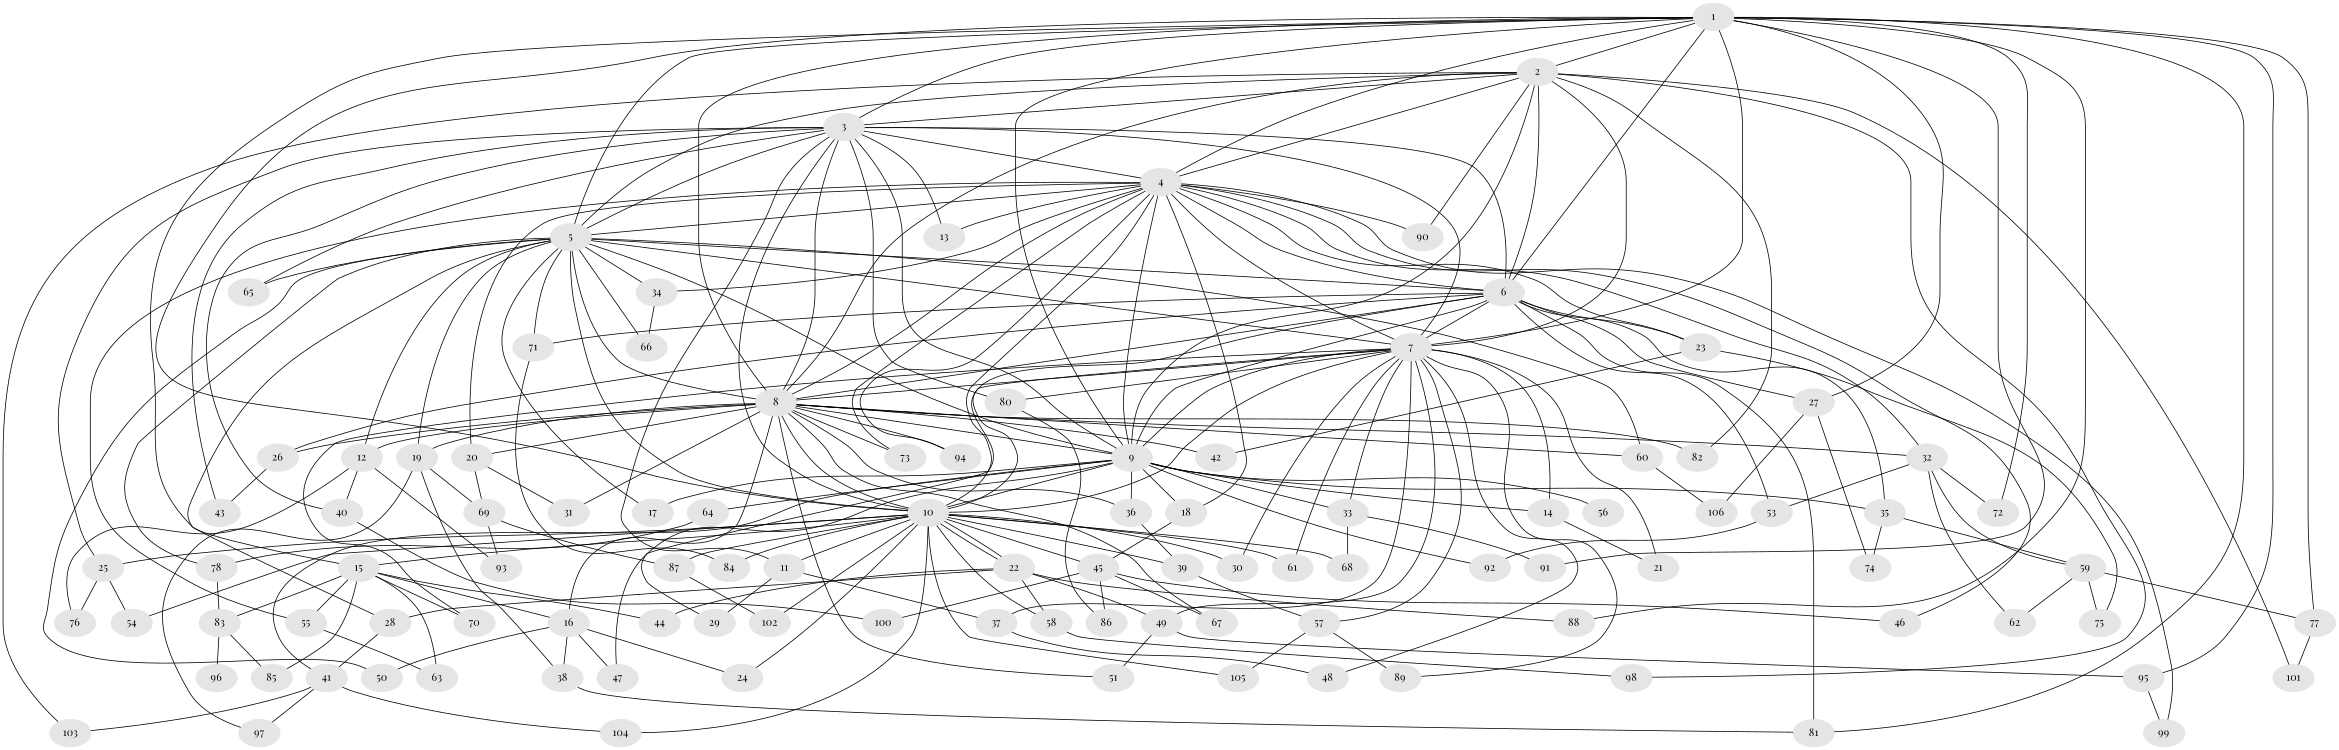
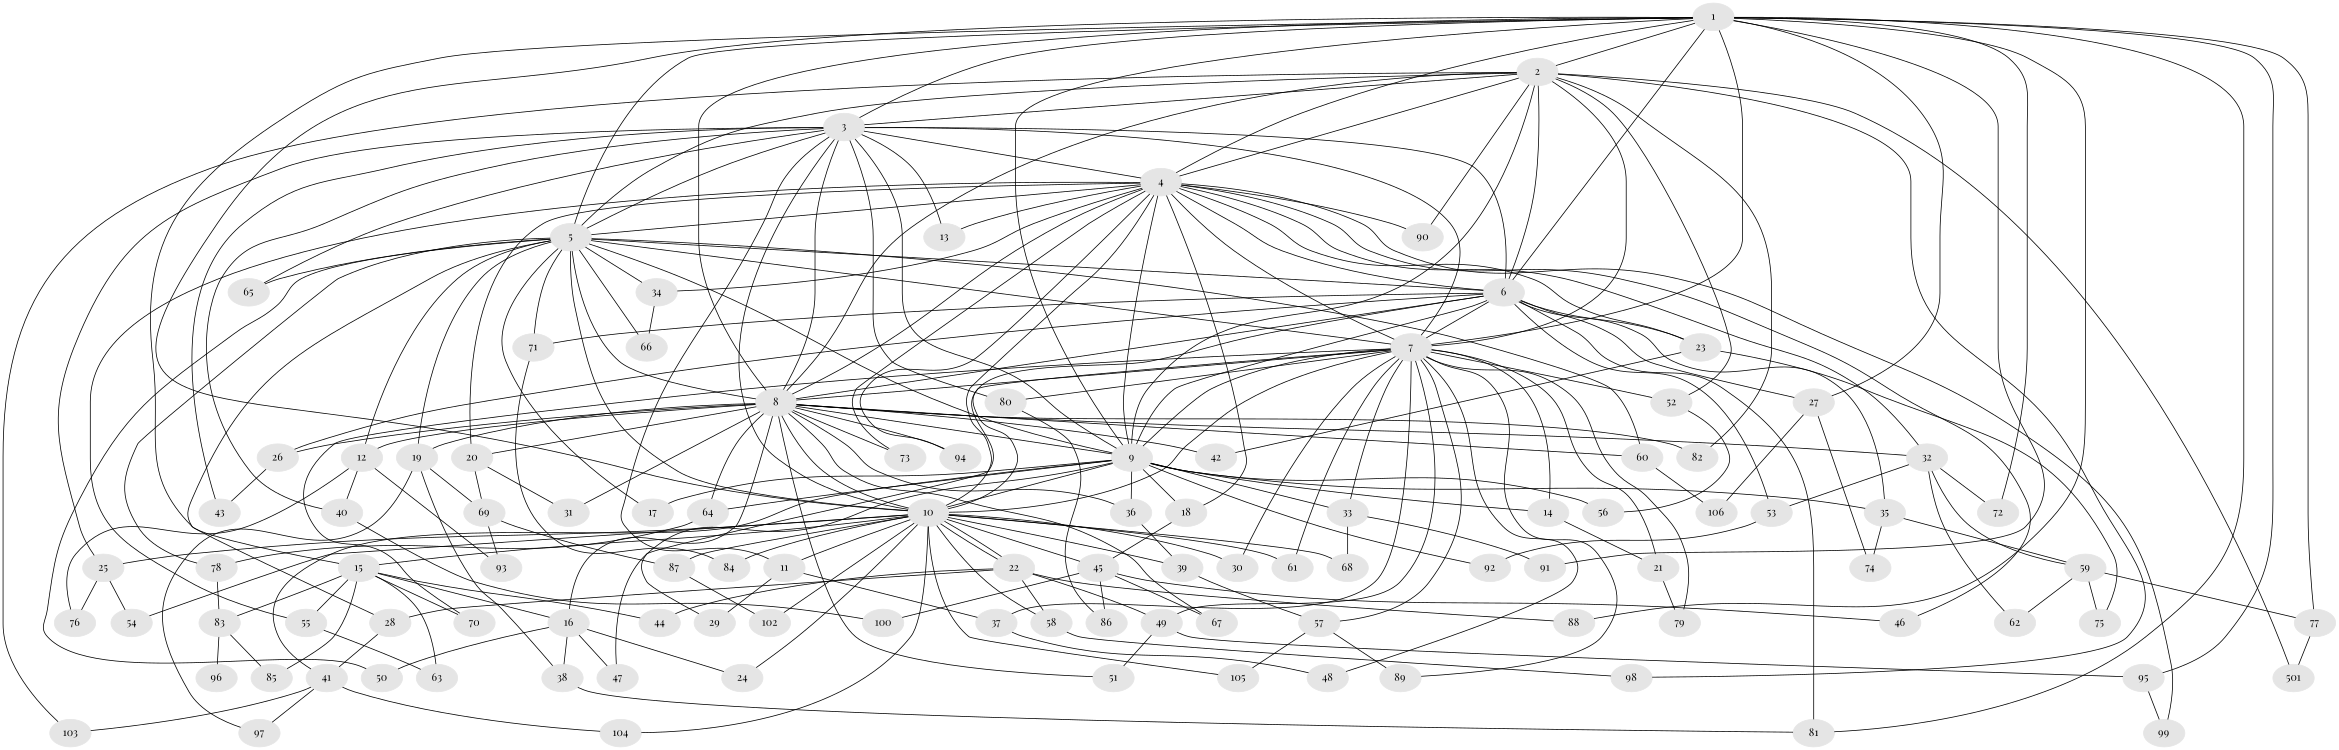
node "52": added
edge "8" -- "64": added
node "79": added
node "101": label "101" -> "501"
